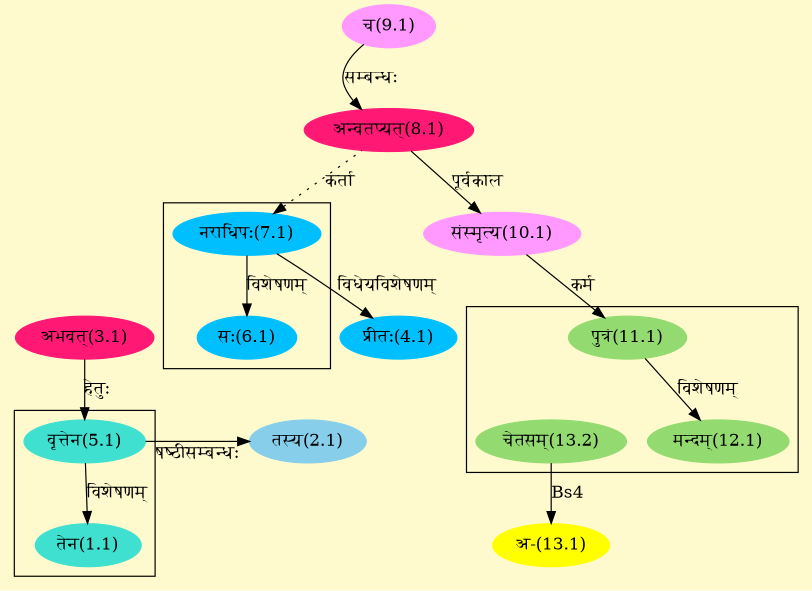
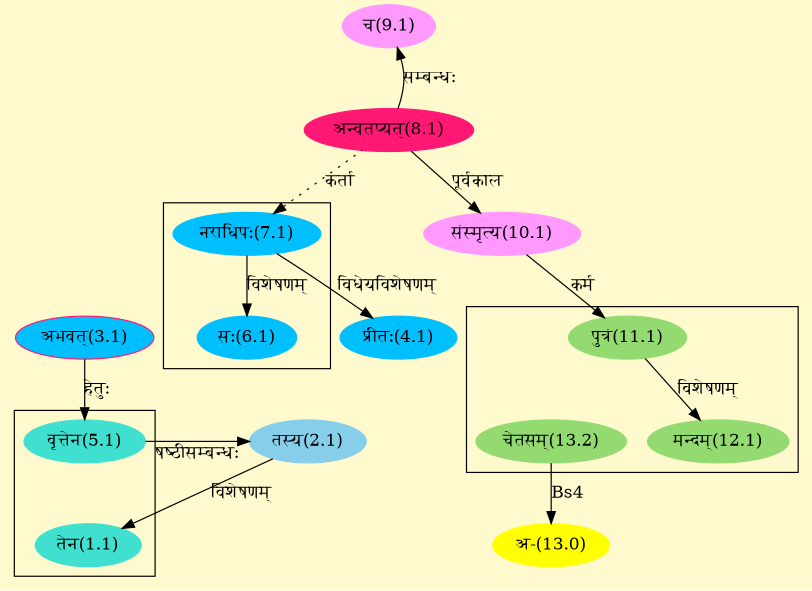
edge "च(9.1)" -> "अन्वतप्यत्(8.1)": reversed
node "अभवत्(3.1)": fillcolor #ff1975 -> #00bfff
edge "वृत्तेन(5.1)" -> "तेन(1.1)": now "तस्य(2.1)" -> "तेन(1.1)"
node "अ-(13.1)": label "अ-(13.1)" -> "अ-(13.0)"
